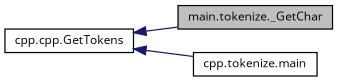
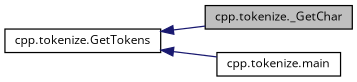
node "main.tokenize._GetChar": label "main.tokenize._GetChar" -> "cpp.tokenize._GetChar"
node "cpp.cpp.GetTokens": label "cpp.cpp.GetTokens" -> "cpp.tokenize.GetTokens"
